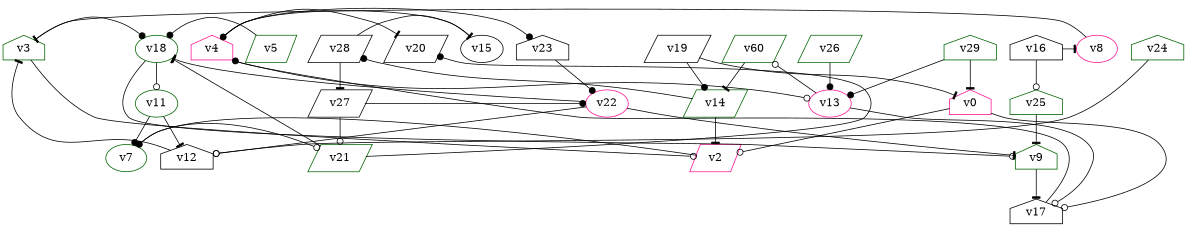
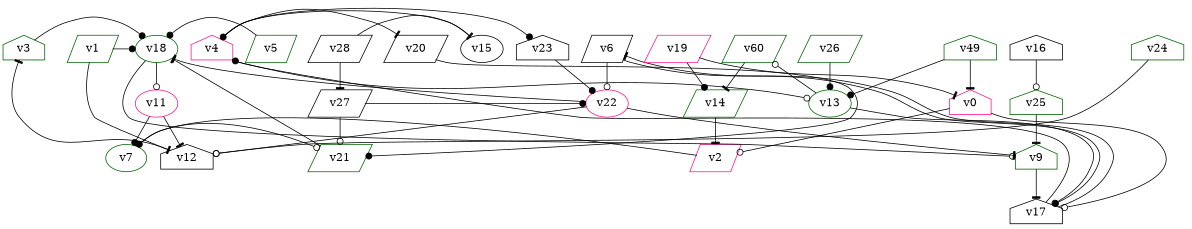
node "v1": added
node "v6": added
node "v19": color black -> deeppink
node "v29": label "v29" -> "v49"
node "v8": removed
edge "v14" -> "v28": removed
node "v11": color darkgreen -> deeppink
node "v13": color deeppink -> darkgreen
edge "v21" -> "v20": reversed
edge "v3" -> "v2": removed
